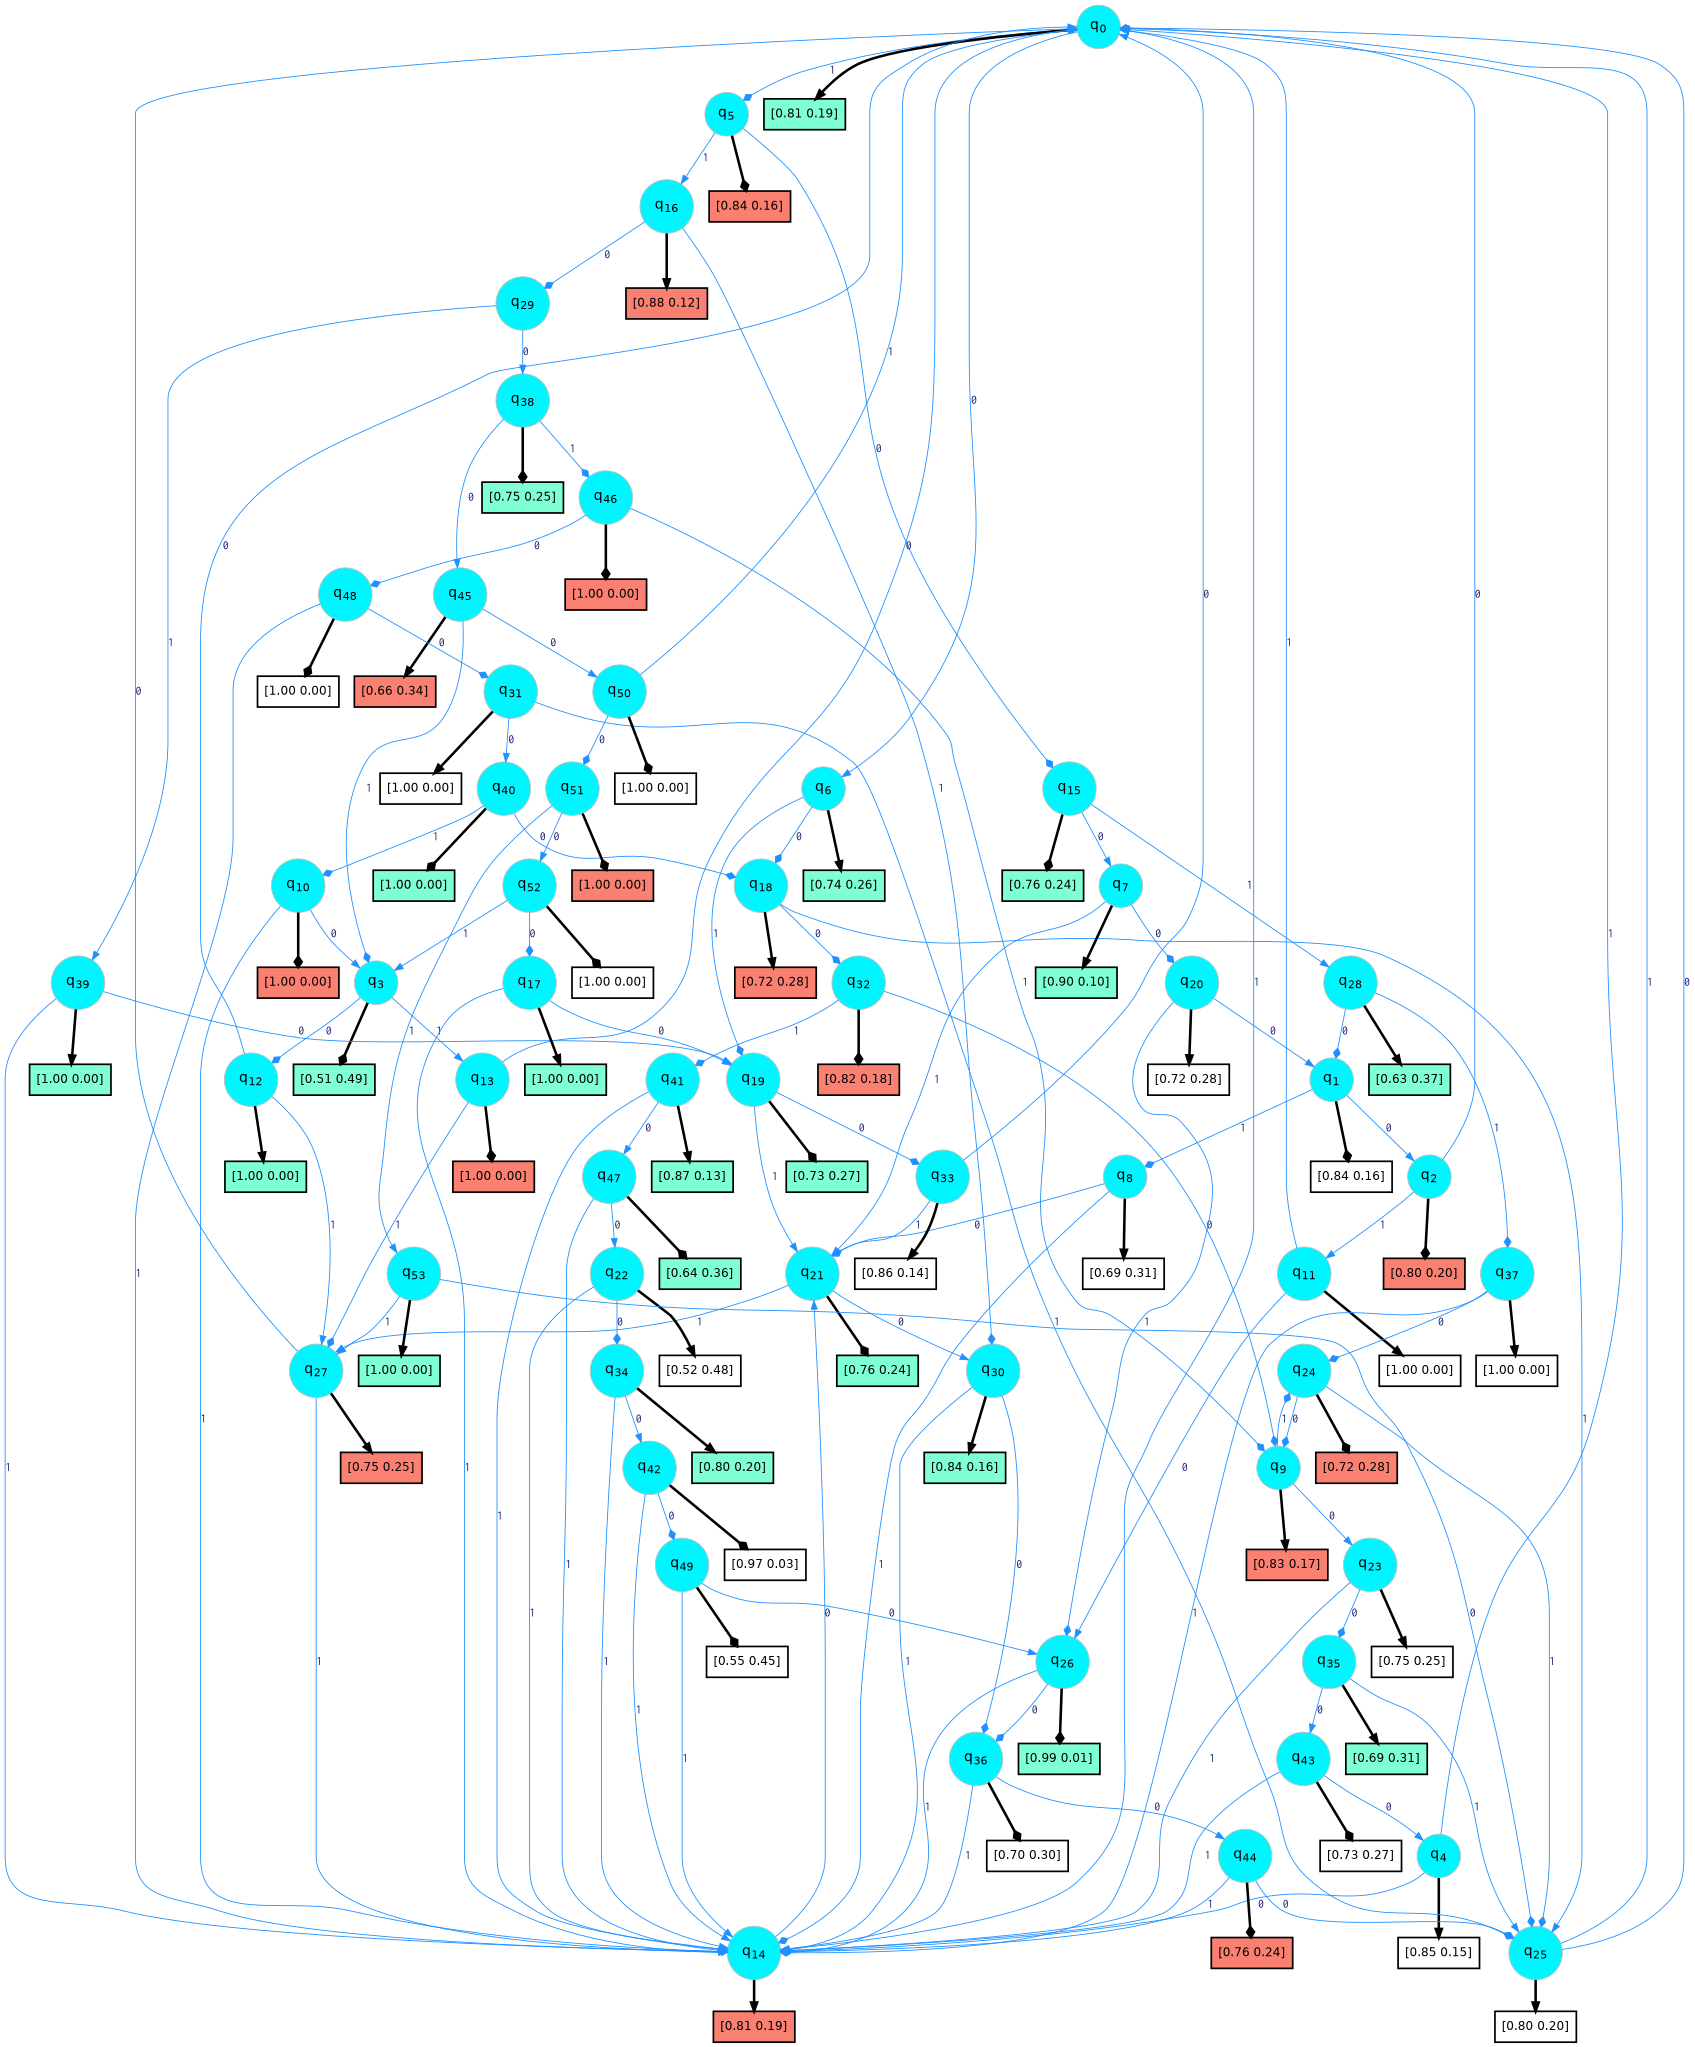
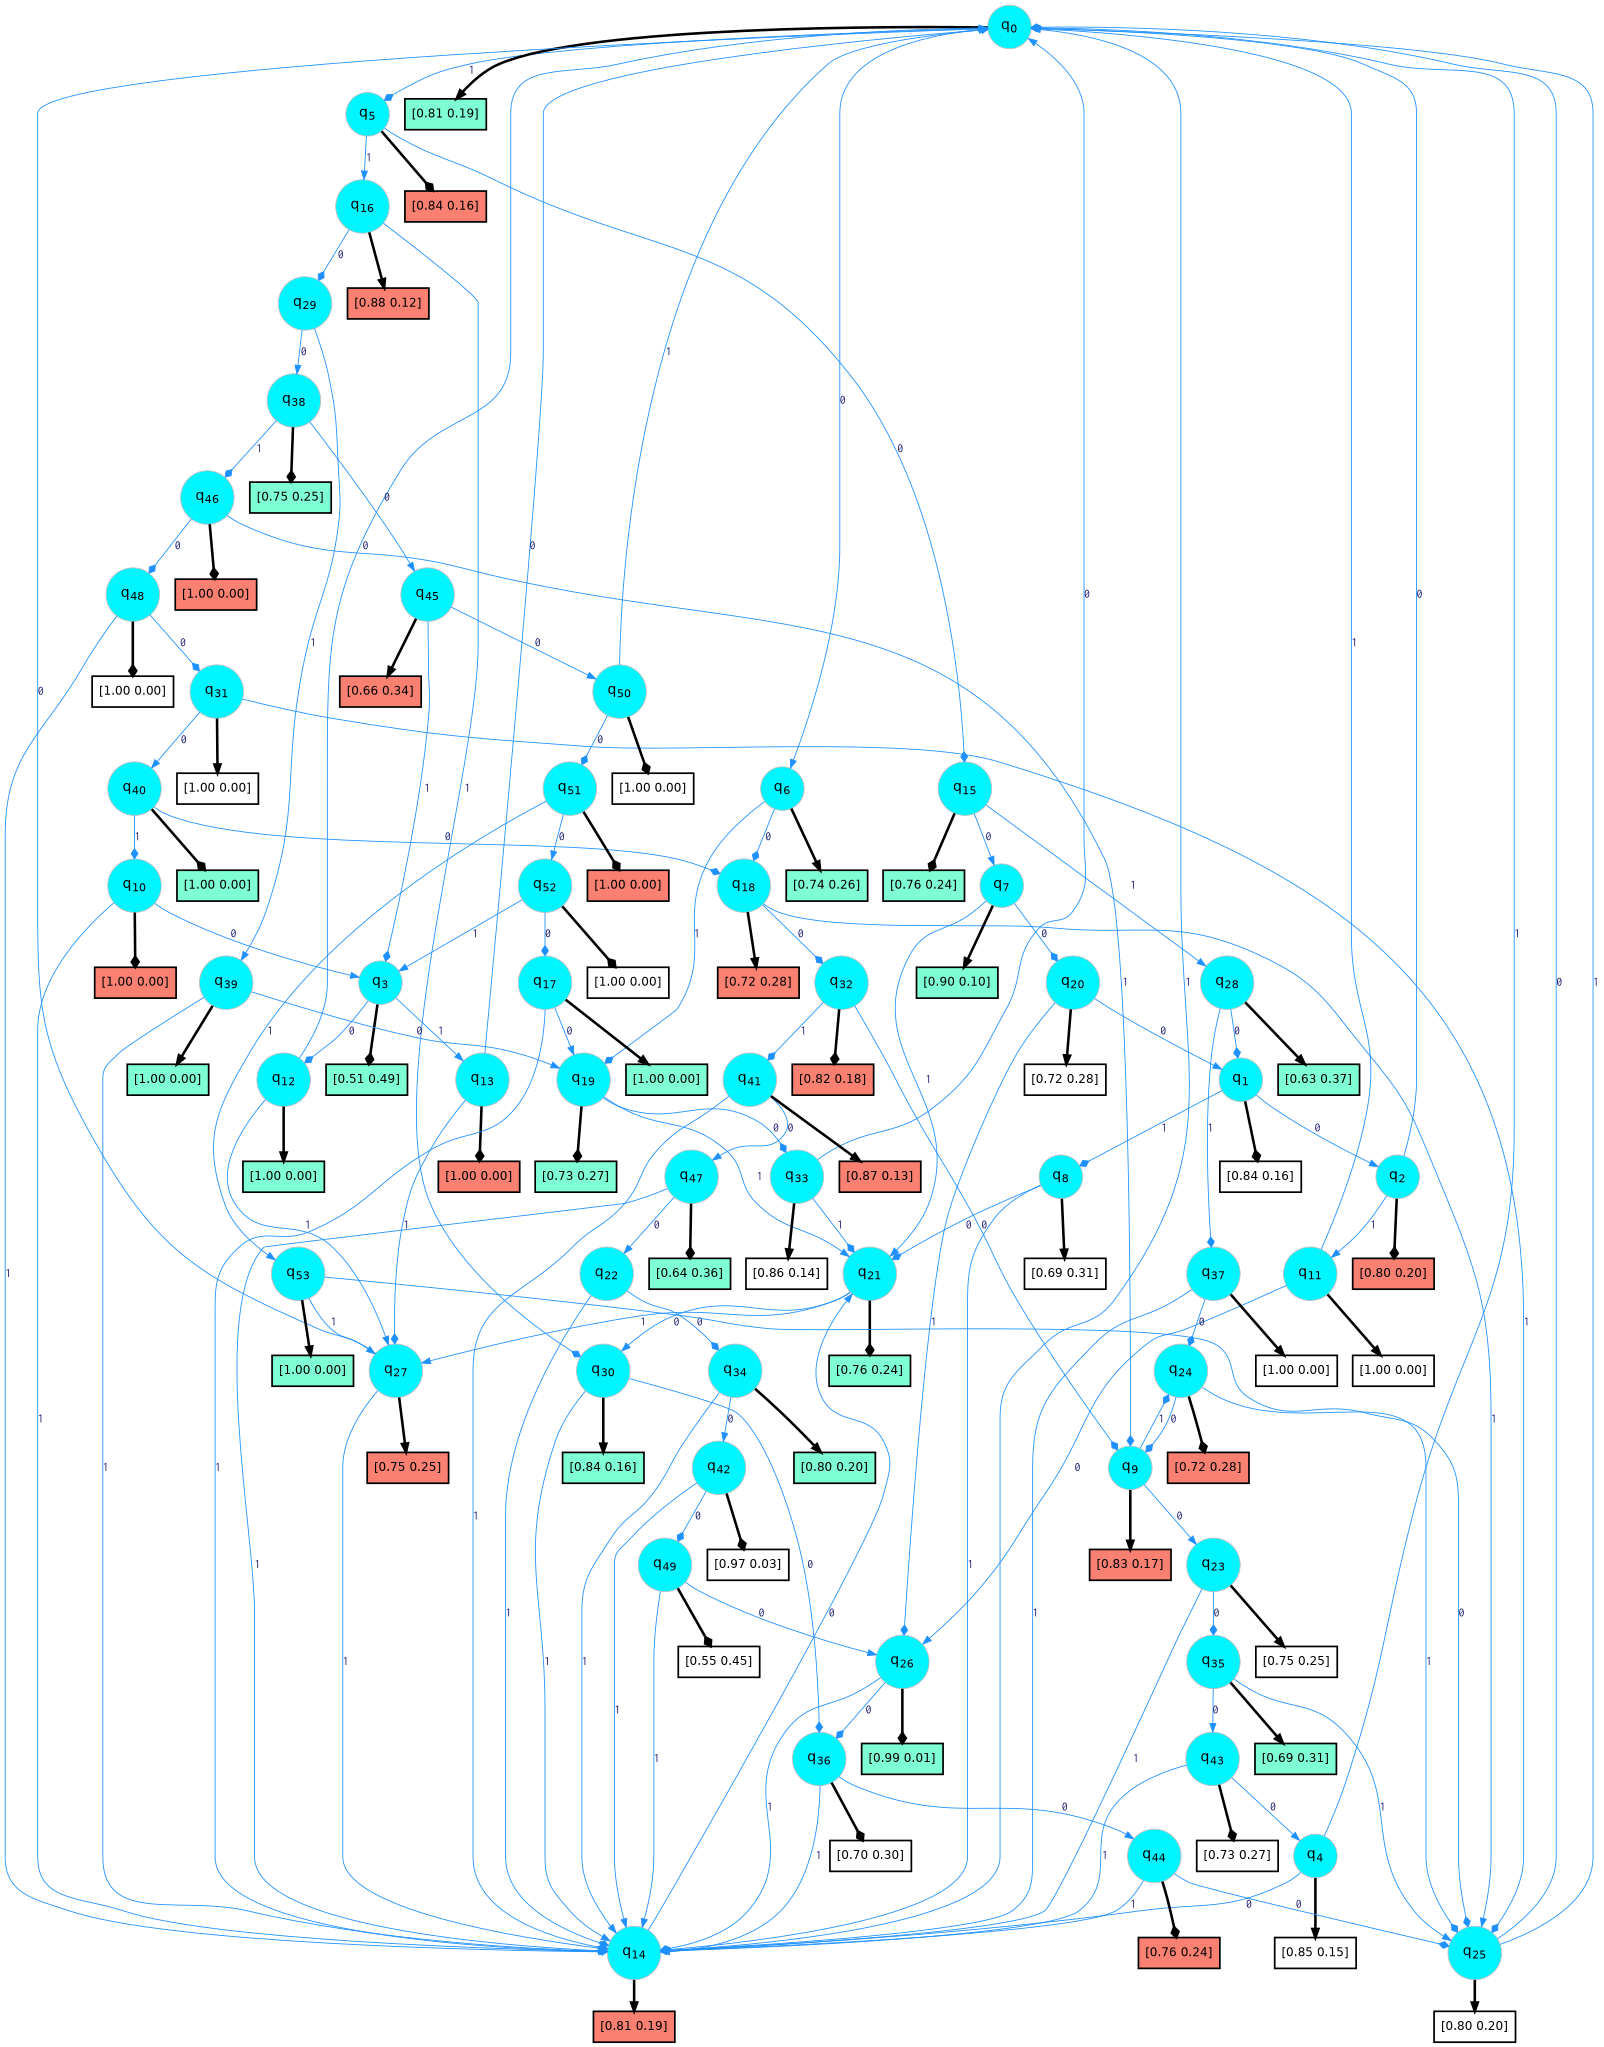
node "[0.87 0.13]": fillcolor aquamarine -> salmon
node "[0.52 0.48]": removed
